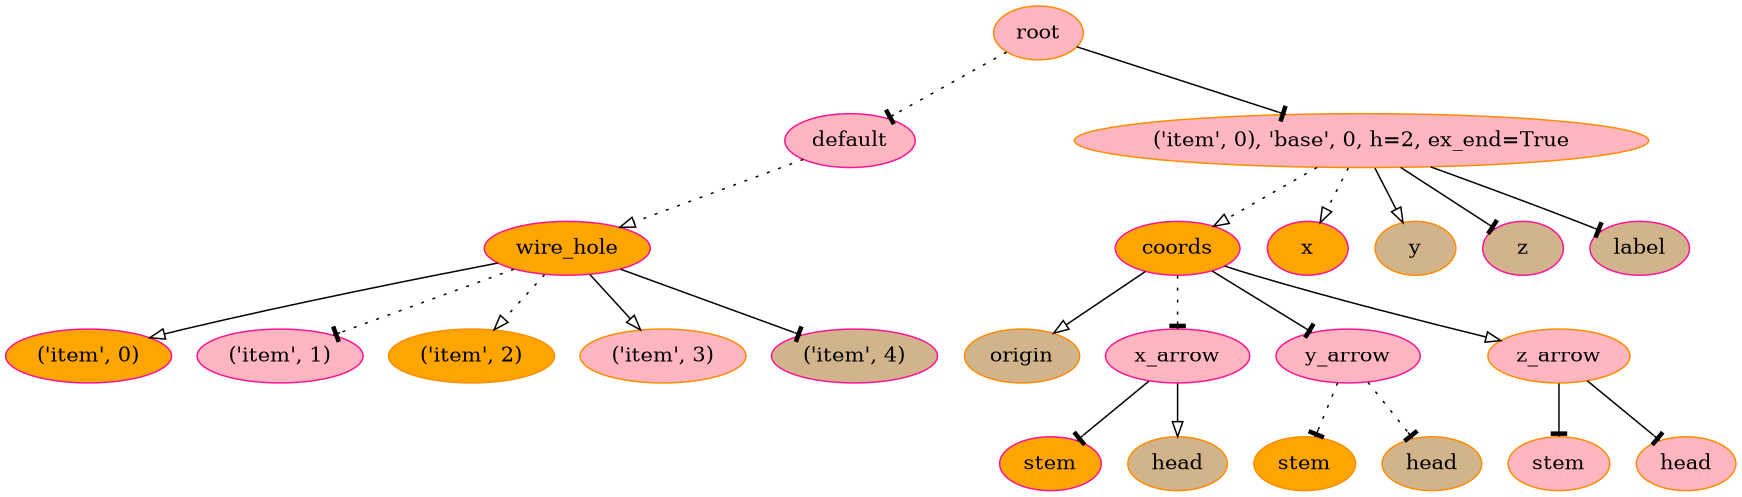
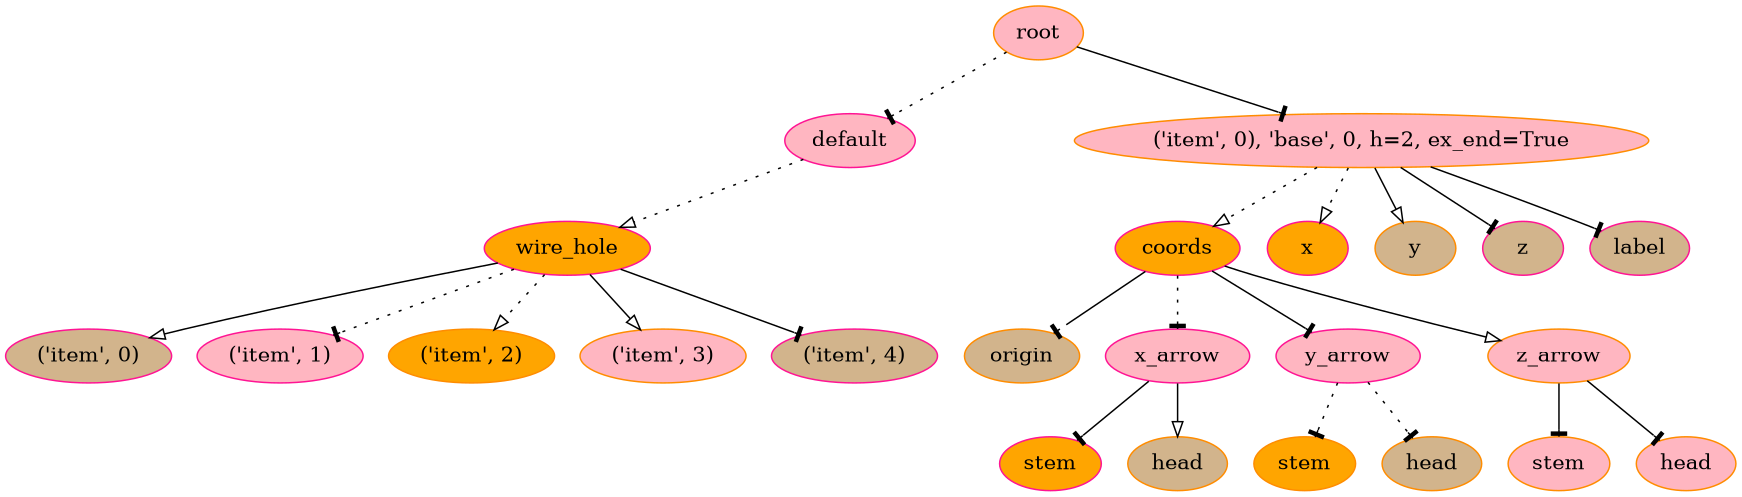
edge "coords" -> "origin": arrowhead onormal -> tee
node "('item', 0)": fillcolor orange -> tan
